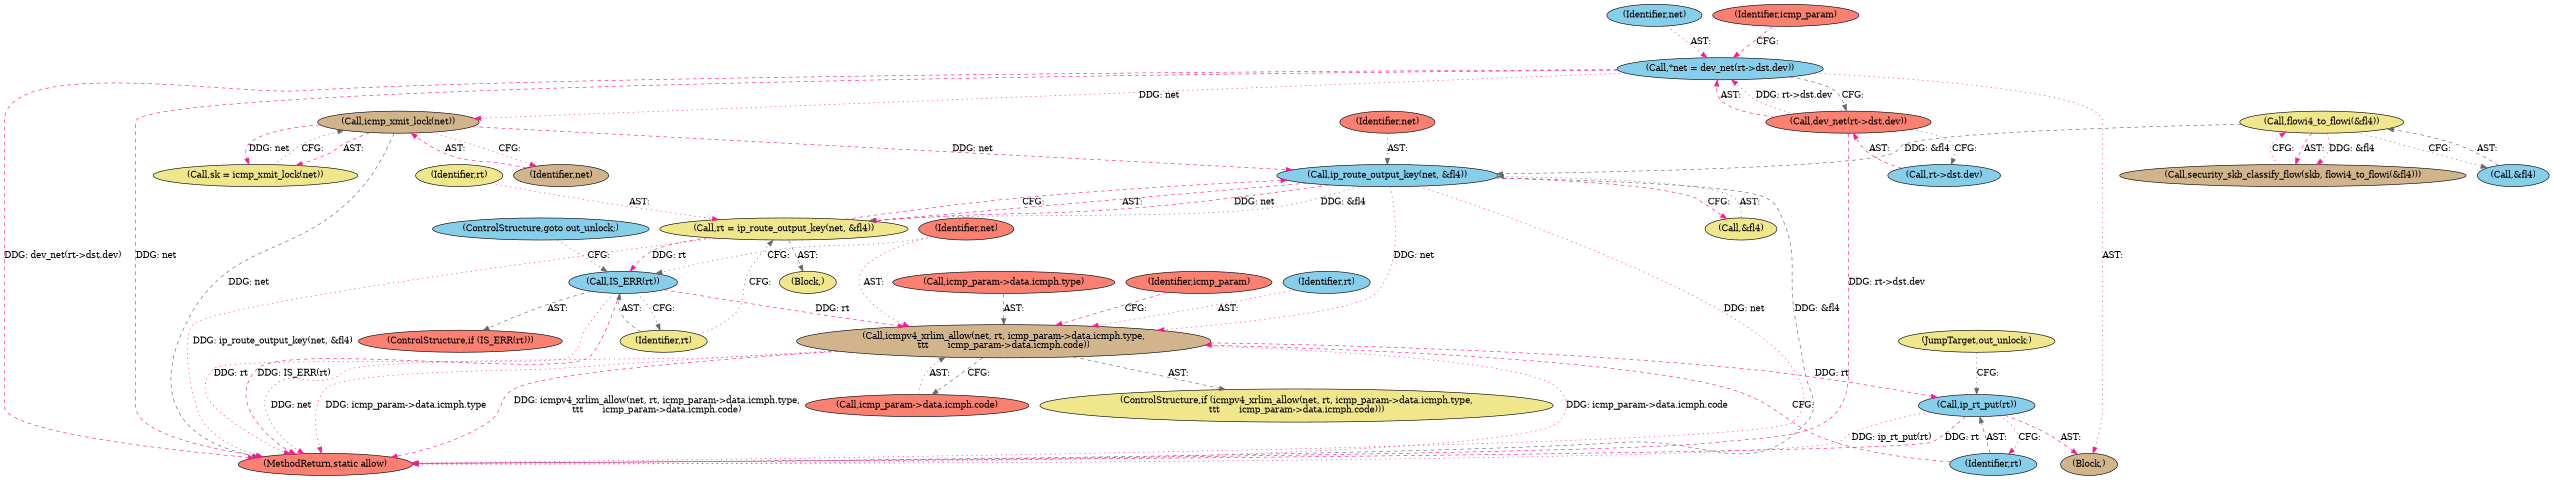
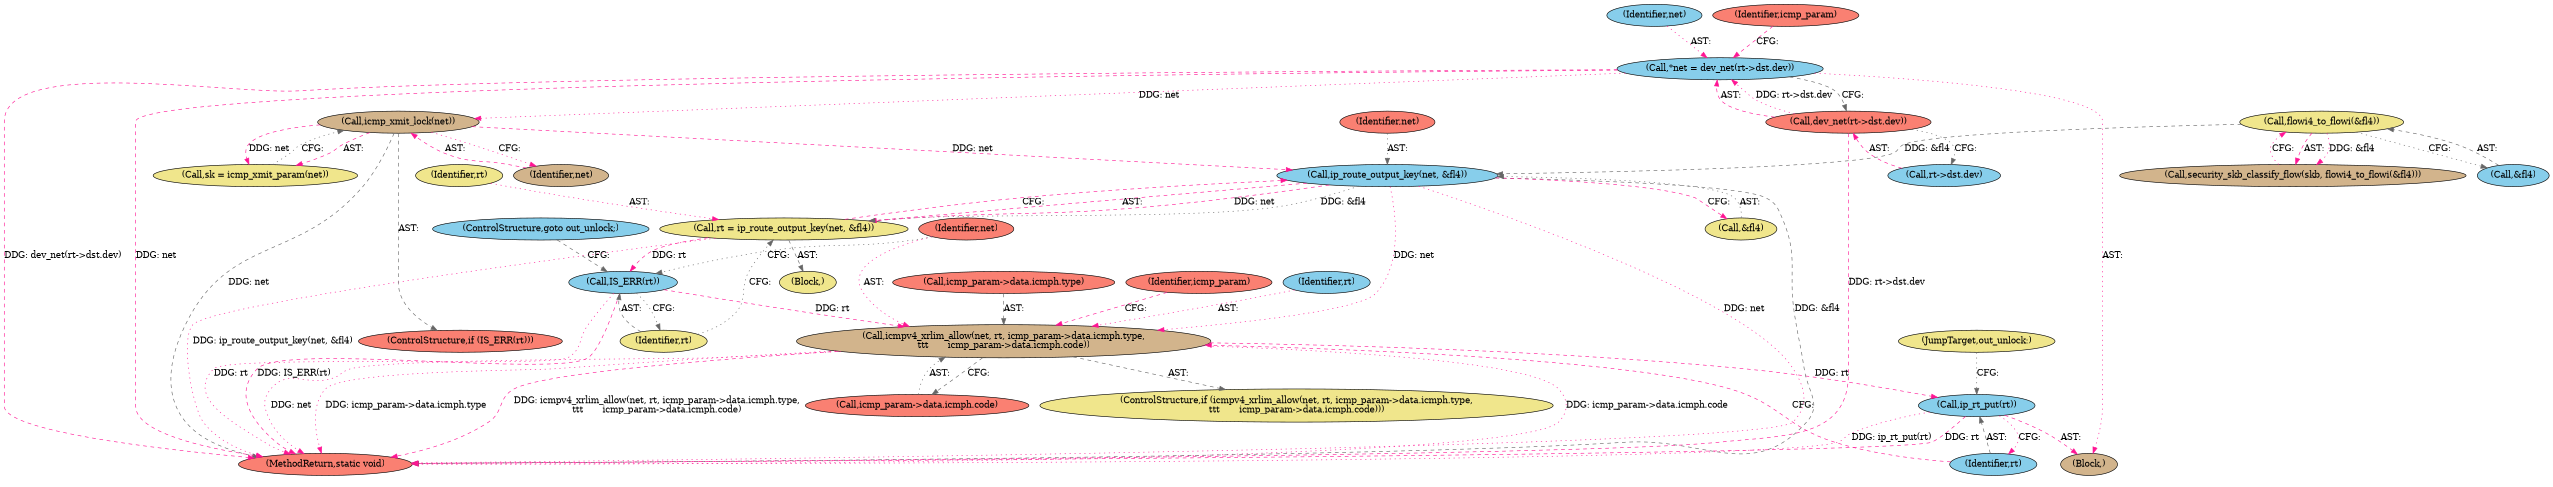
node "(Call,sk = icmp_xmit_lock(net))": label "(Call,sk = icmp_xmit_lock(net))" -> "(Call,sk = icmp_xmit_param(net))"
edge "(ControlStructure,goto out_unlock;)" -> "(Call,IS_ERR(rt))": style dotted -> dashed
edge "(Call,IS_ERR(rt))" -> "(ControlStructure,if (IS_ERR(rt)))": now "(Call,icmp_xmit_lock(net))" -> "(ControlStructure,if (IS_ERR(rt)))"
node "(MethodReturn,static allow)": label "(MethodReturn,static allow)" -> "(MethodReturn,static void)"
